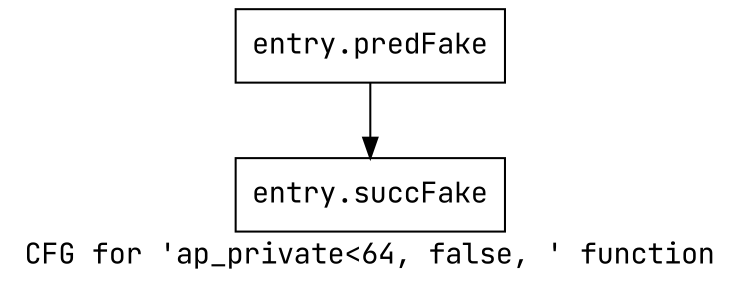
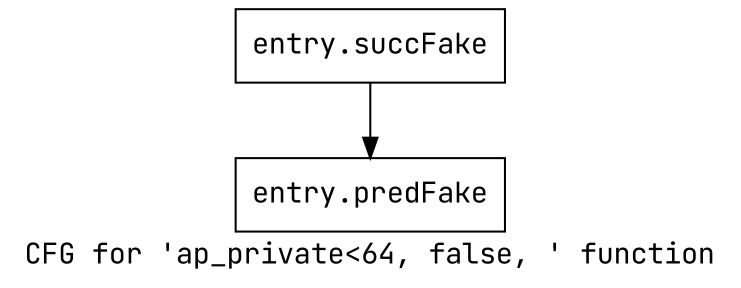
edge "entry.predFake" -> "entry.succFake": reversed
